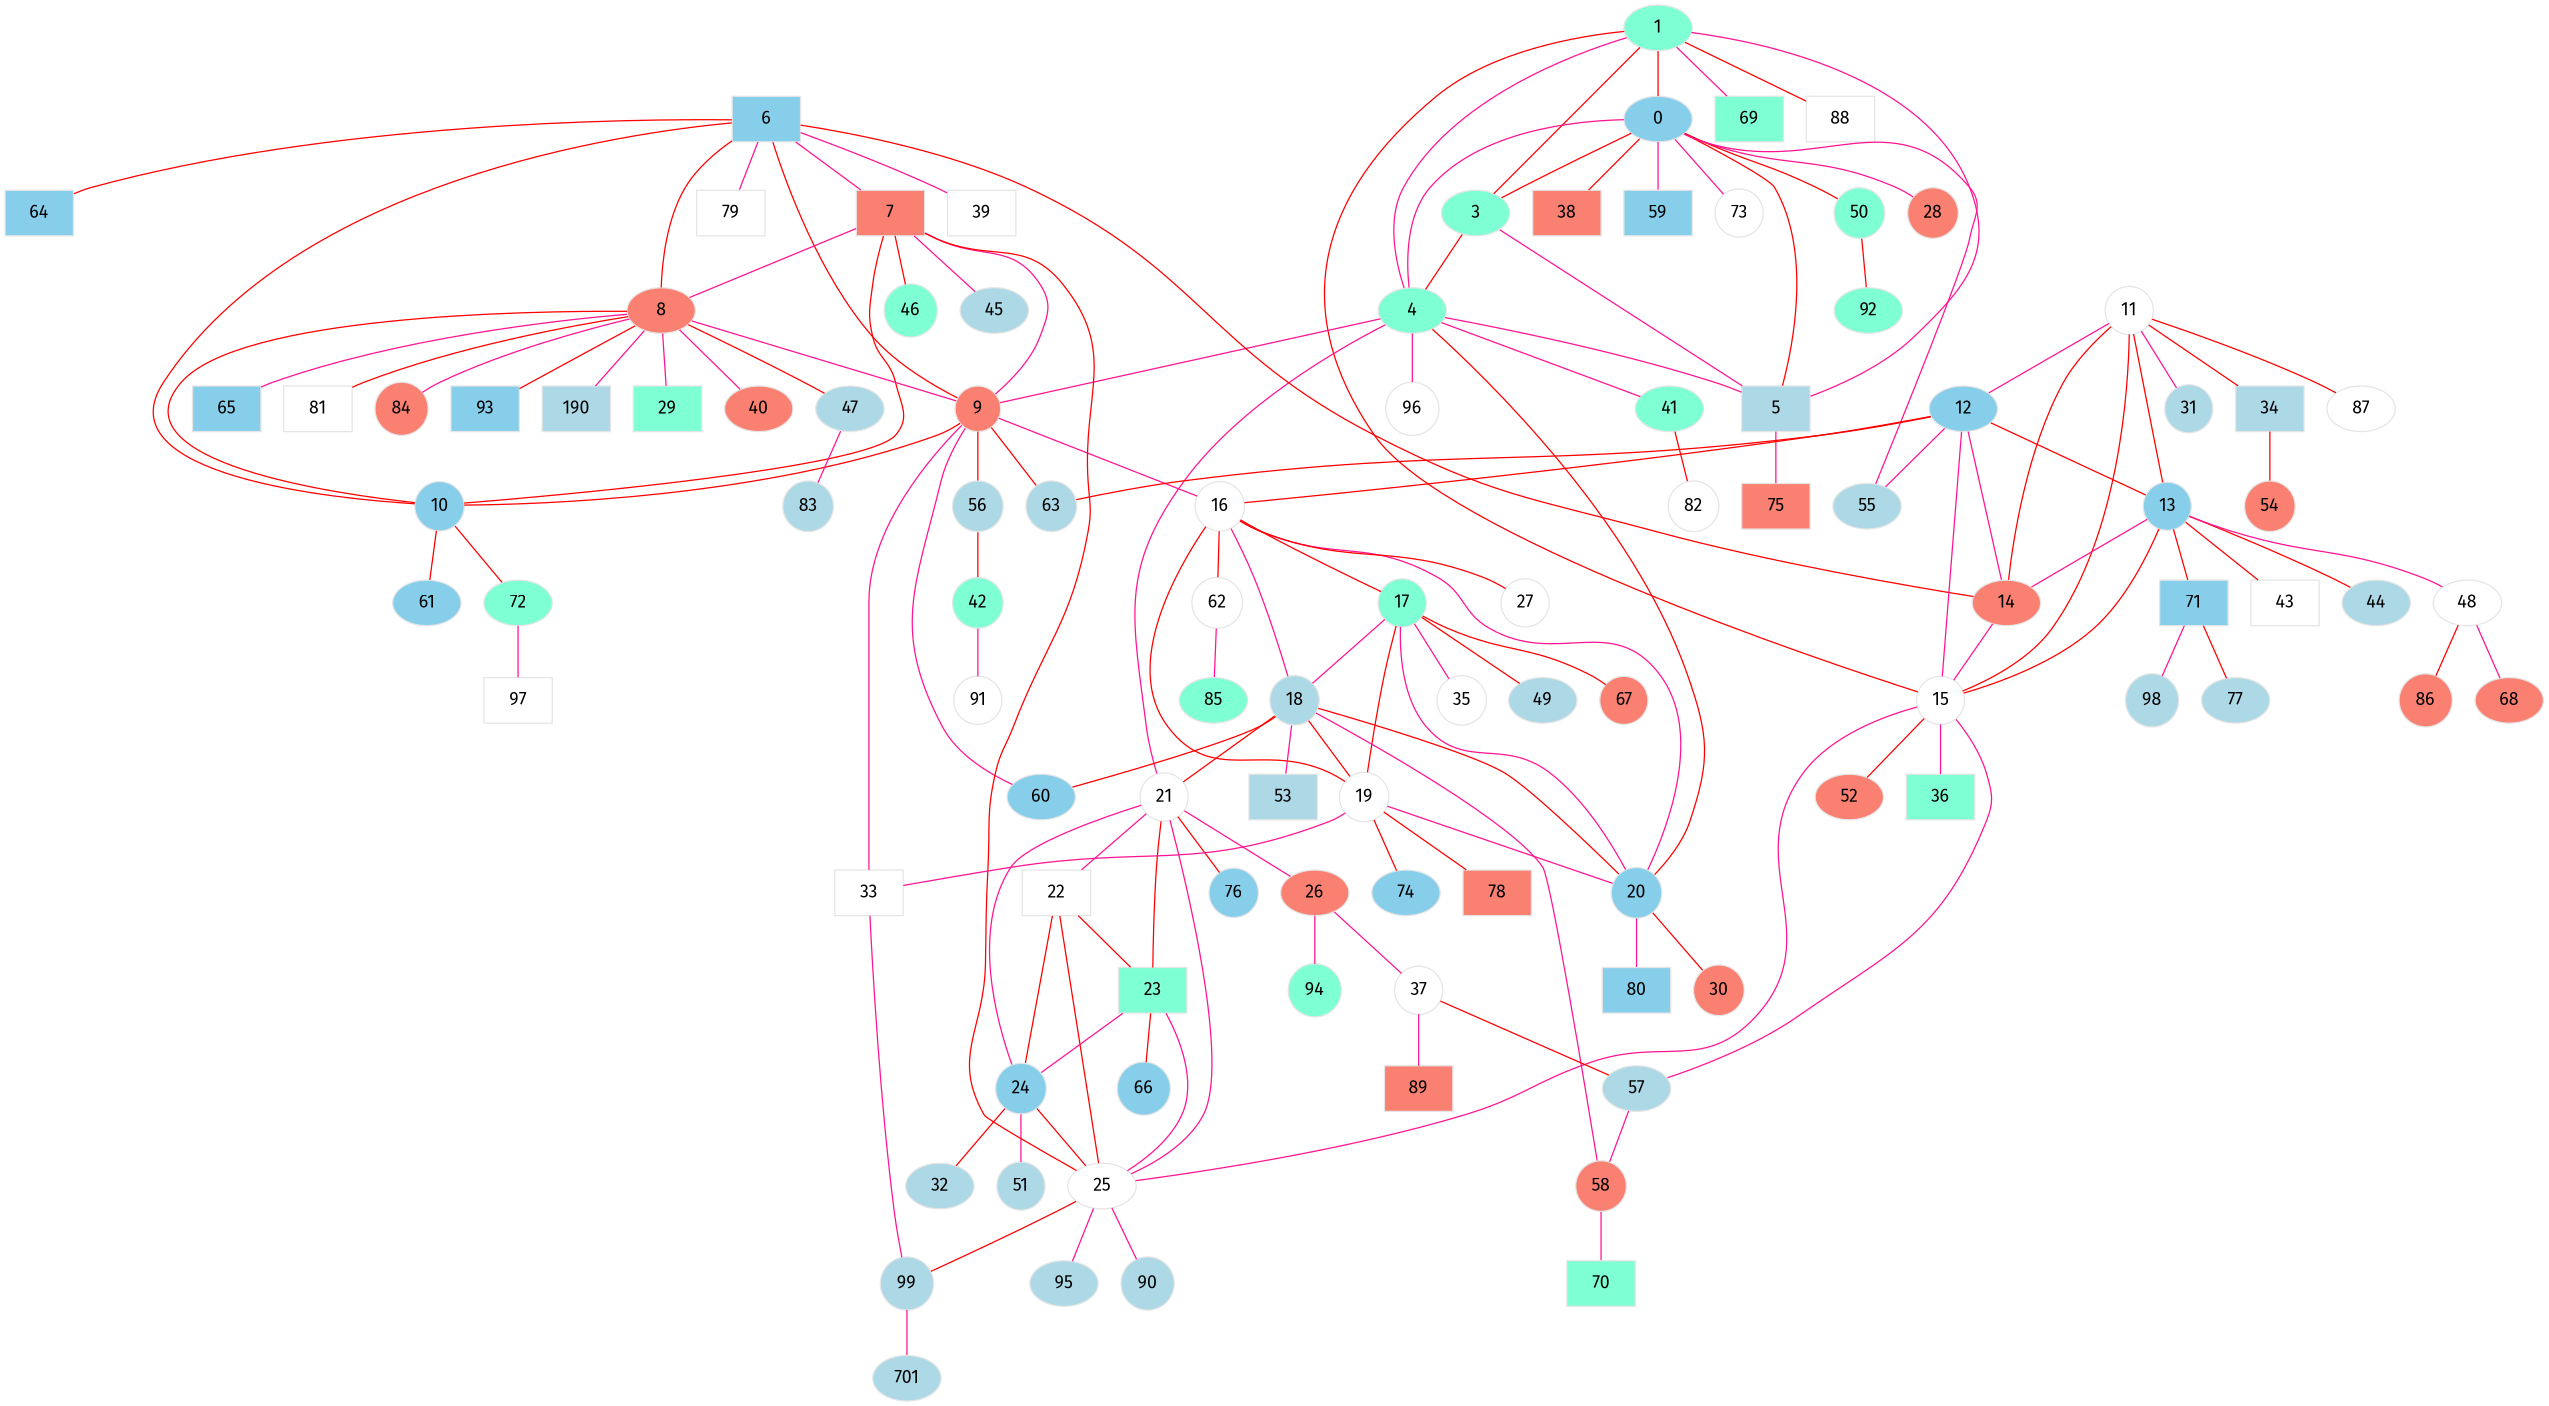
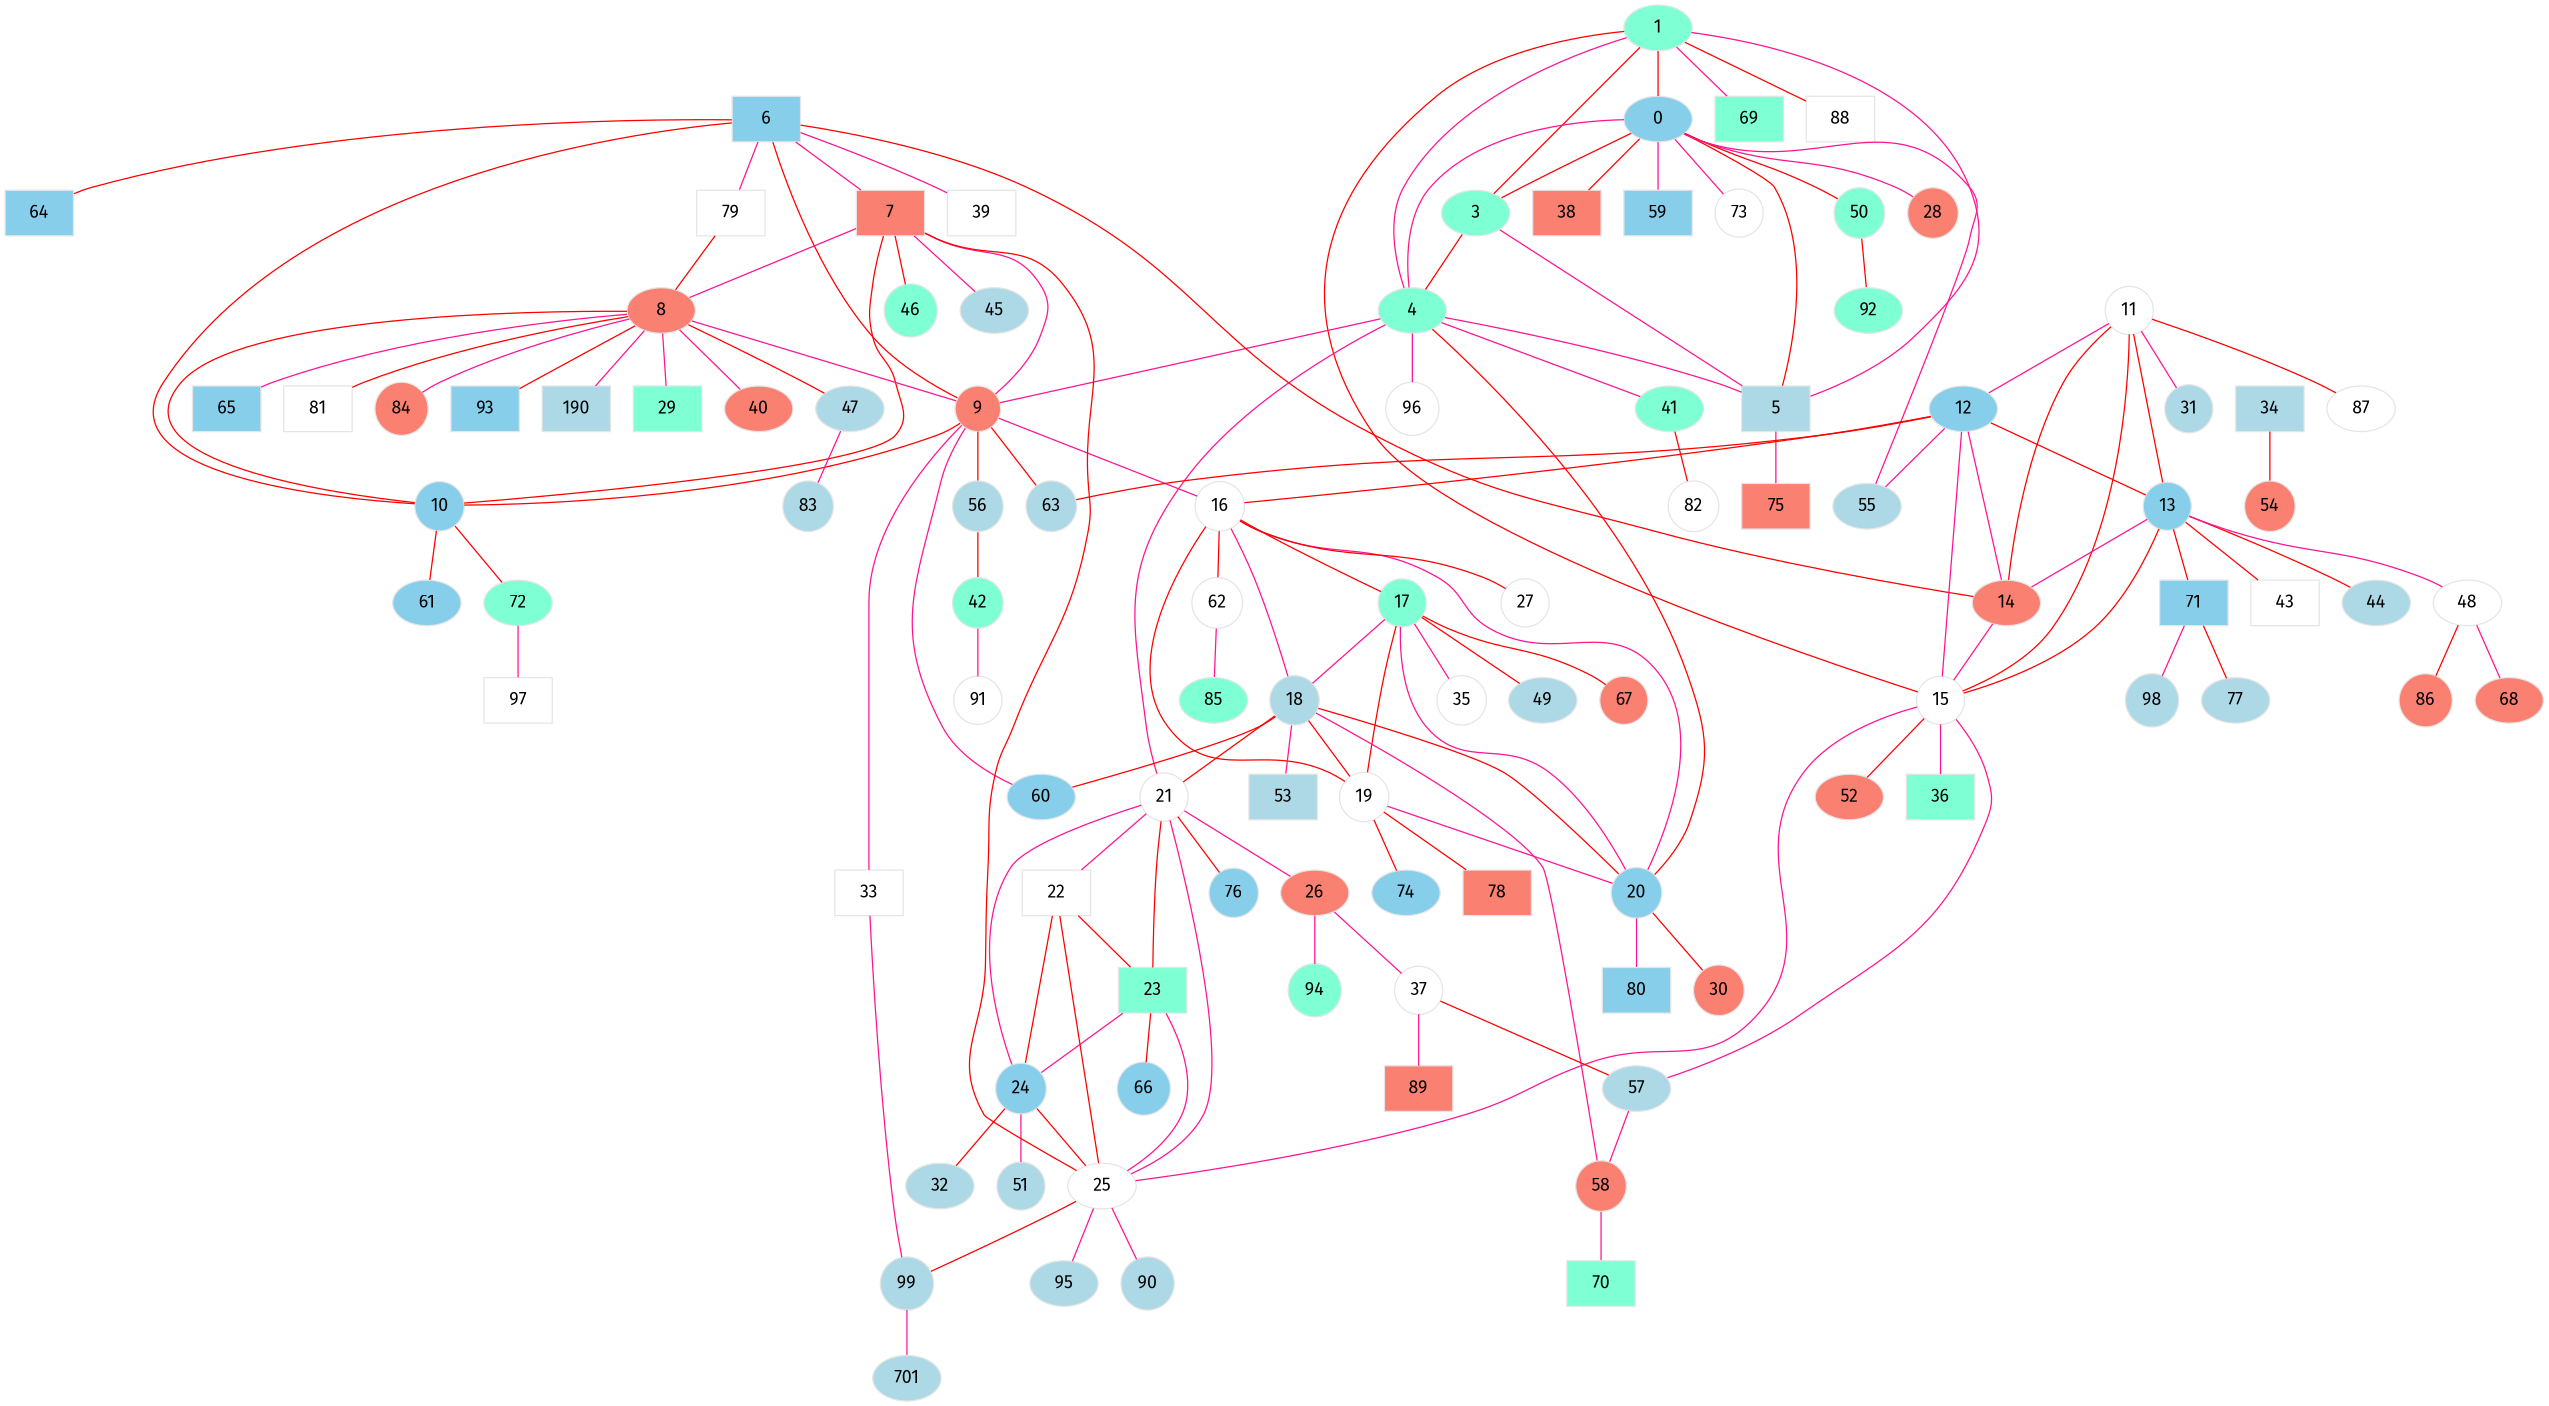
edge "6" -- "8": now "79" -- "8"
edge "11" -- "34": removed
edge "19" -- "33": removed
